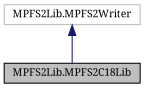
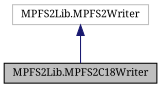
node "MPFS2Lib.MPFS2C18Lib": label "MPFS2Lib.MPFS2C18Lib" -> "MPFS2Lib.MPFS2C18Writer"
